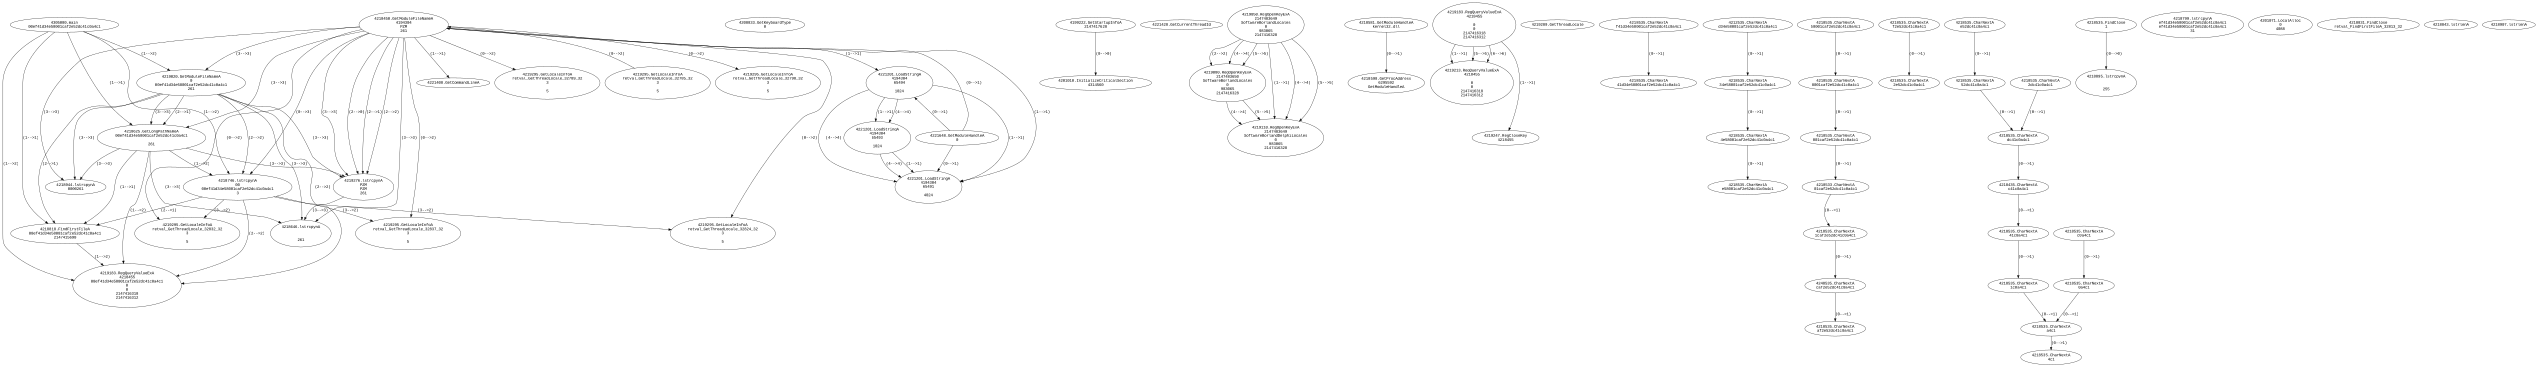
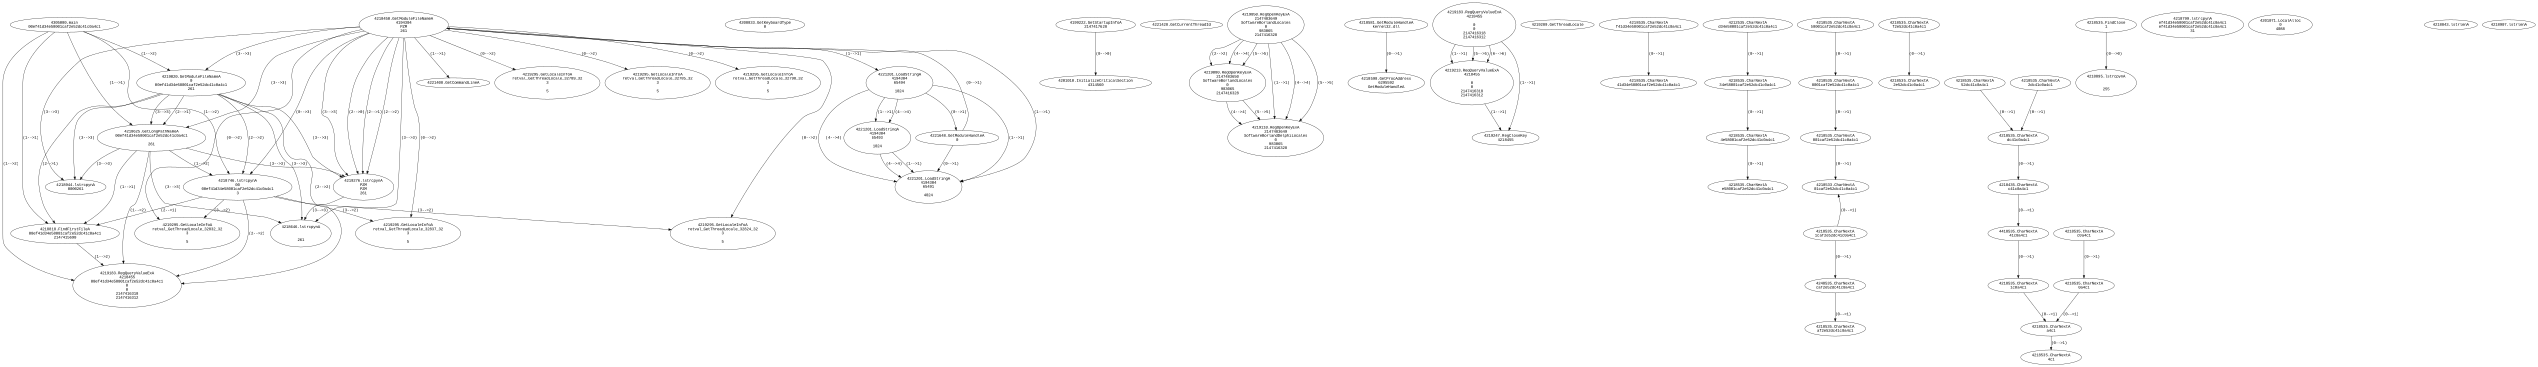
node "4218535.CharNextA e52dc41c0a4c1": removed
node "4218831.FindClose retval_FindFirstFileA_32813_32": removed
edge "4219295.GetLocaleInfoA retval_GetThreadLocale_32785_32 3 5" -> "4218450.GetModuleFileNameA 4194304 PZM 261": reversed
edge "4221648.GetModuleHandleA 0" -> "4221201.LoadStringA 4194304 65494 1024": reversed
edge "4219213.RegQueryValueExA 4218455 0 0 2147416318 2147416312" -> "4219247.RegCloseKey 4218455": added, label "(1-->1)"
edge "4218533.CharNextA 01caf2e52dc41c0a4c1" -> "4218535.CharNextA 1caf2e52dc41c0a4c1": reversed
node "4218535.CharNextA 41c0a4c1": label "4218535.CharNextA 41c0a4c1" -> "4418535.CharNextA 41c0a4c1"
